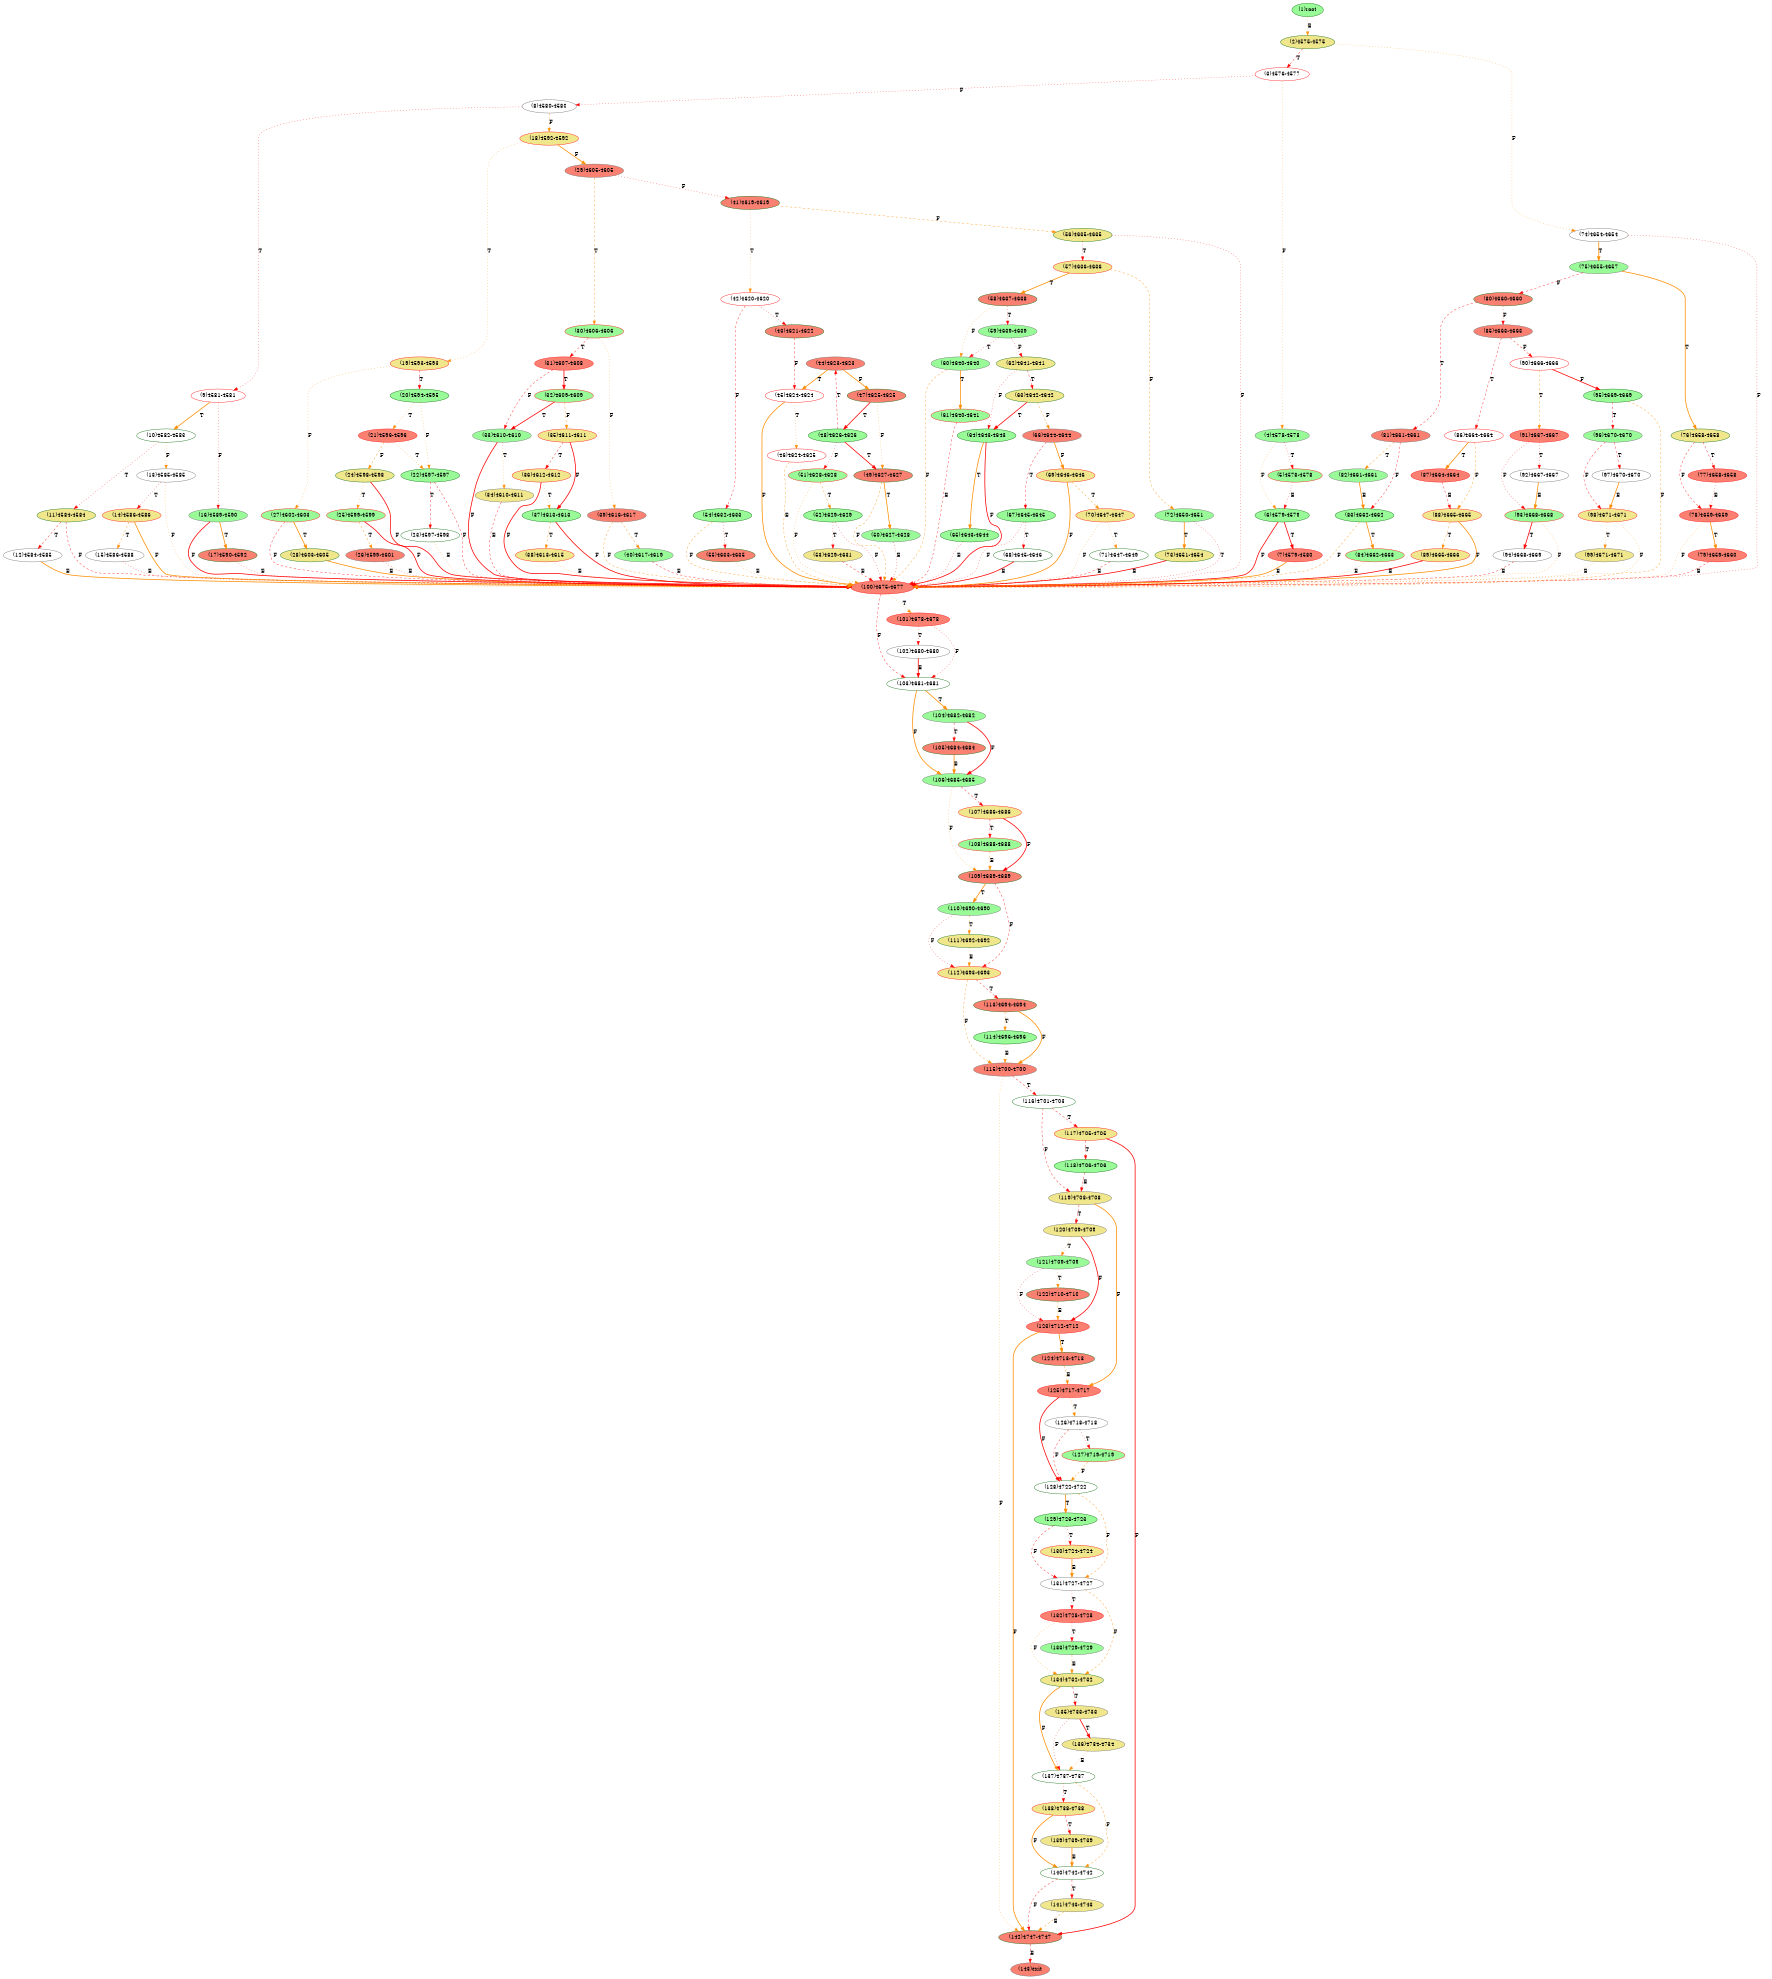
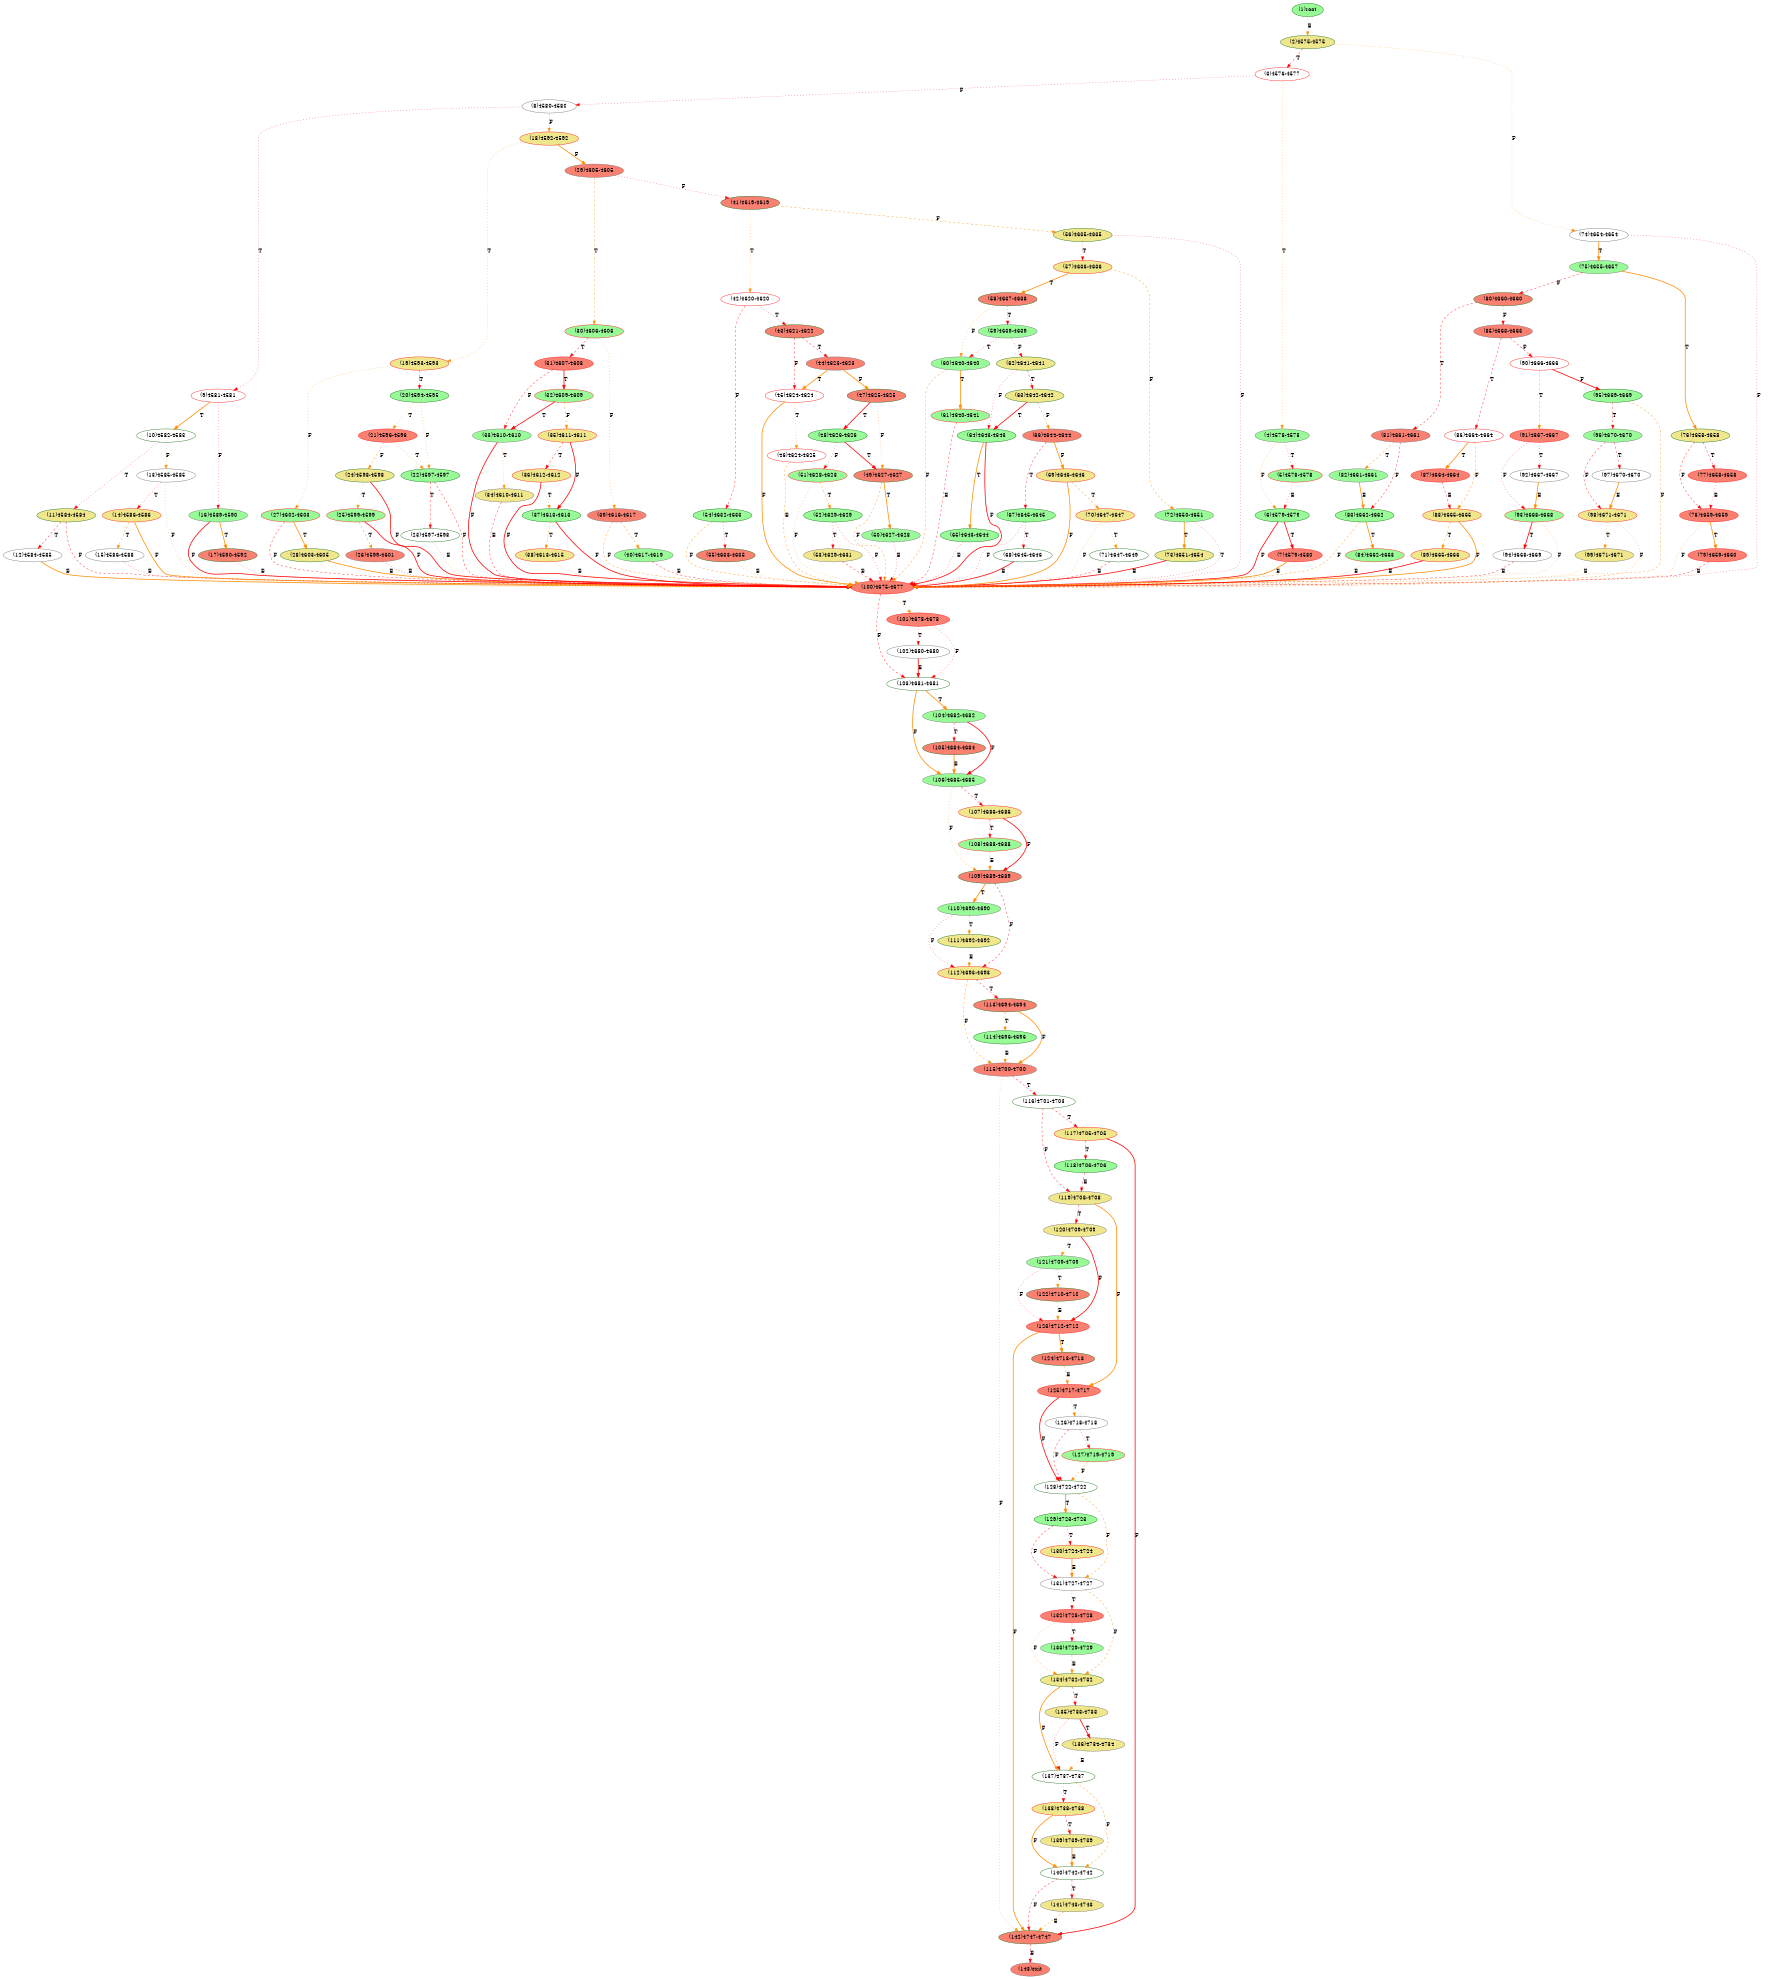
edge "(3)4576-4577" -> "(4)4578-4578": label "F" -> "T"
edge "(48)4626-4626" -> "(44)4623-4623": now "(43)4621-4622" -> "(44)4623-4623"
